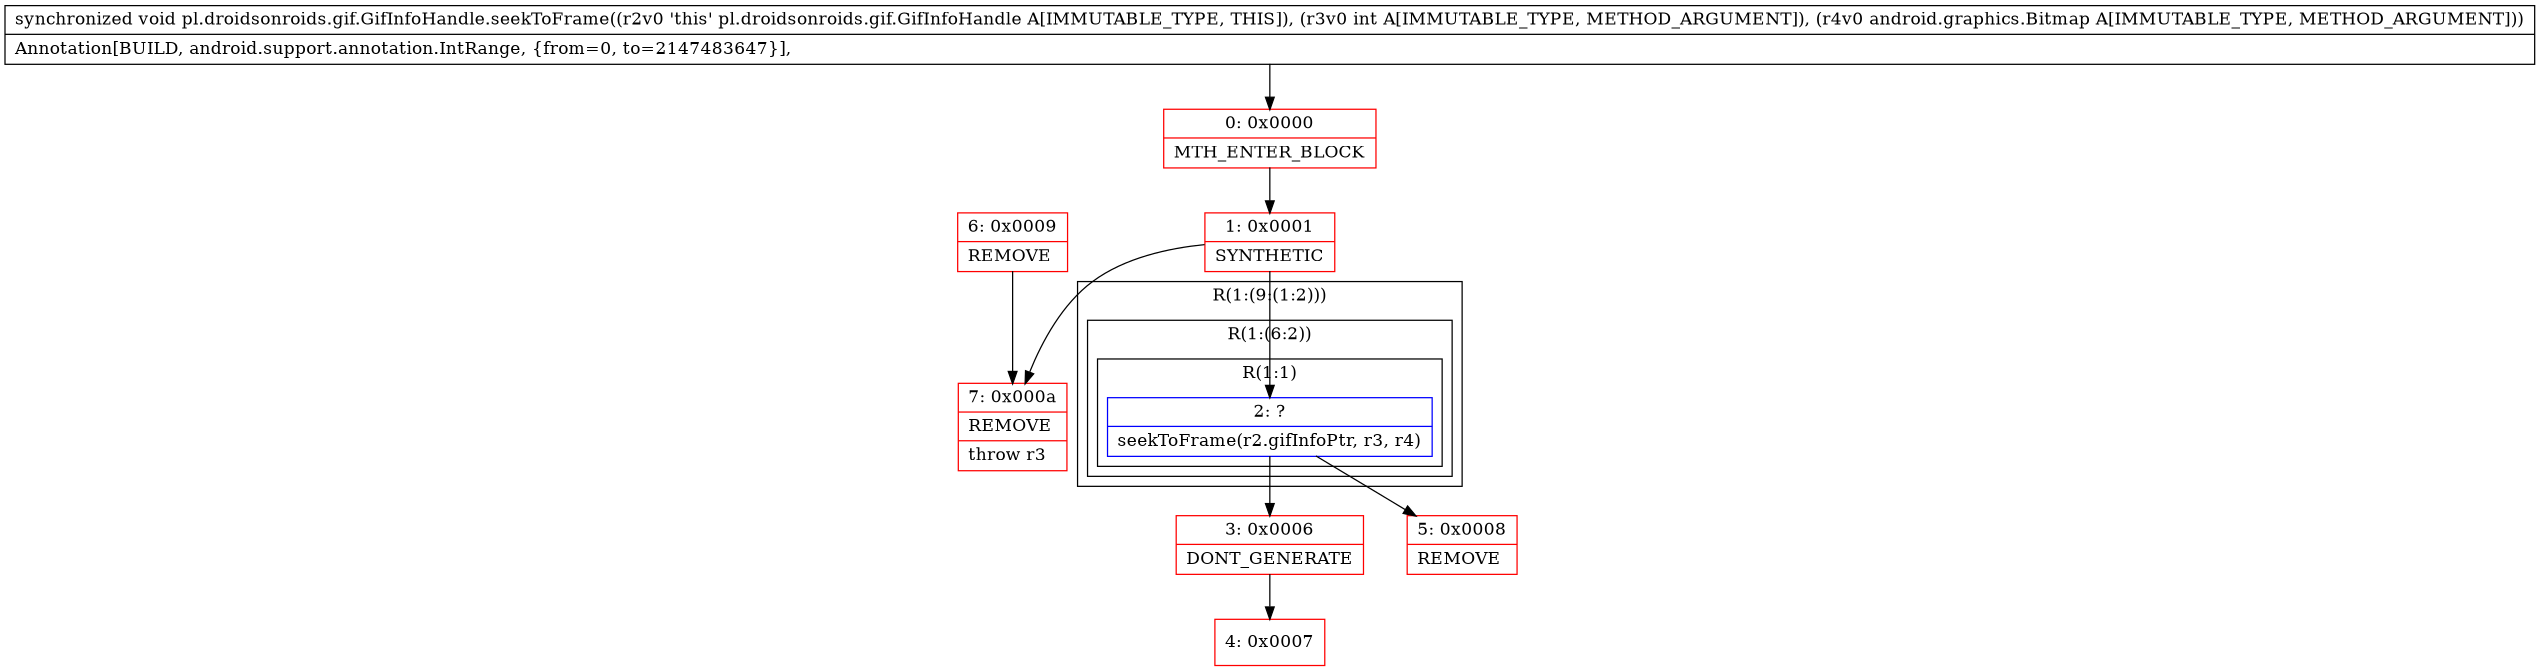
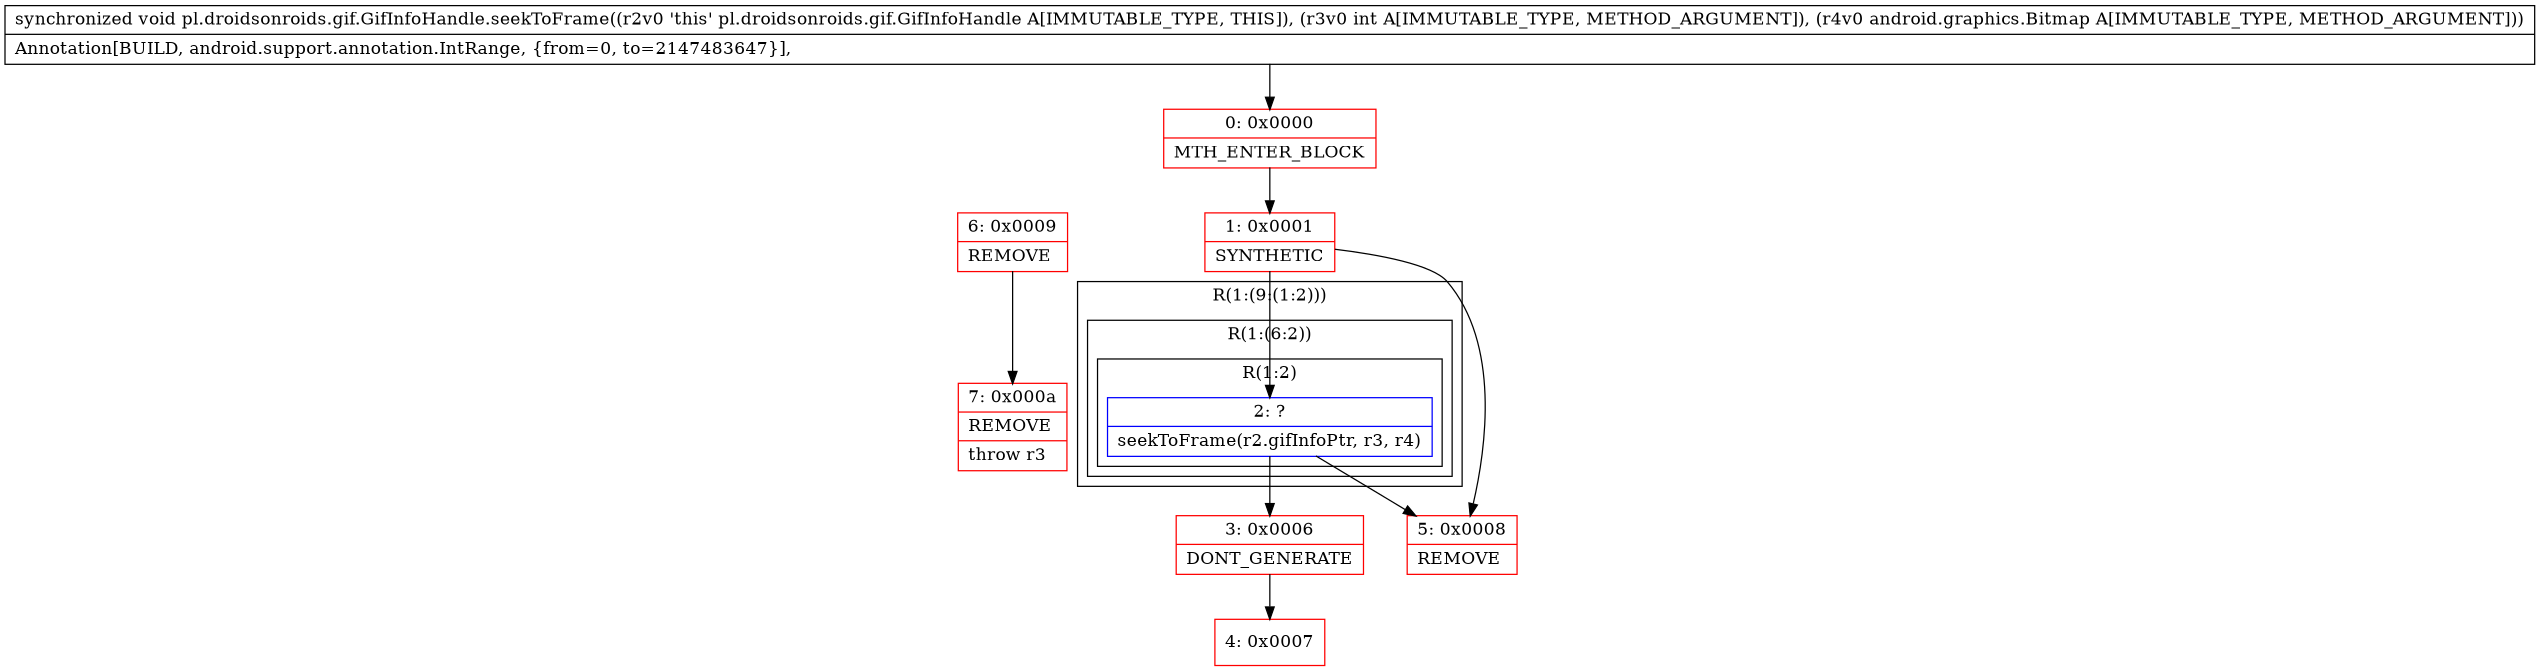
edge "1: 0x0001" -> "7: 0x000a": now "1: 0x0001" -> "5: 0x0008"
cluster "R(1:1)": label "R(1:1)" -> "R(1:2)"
